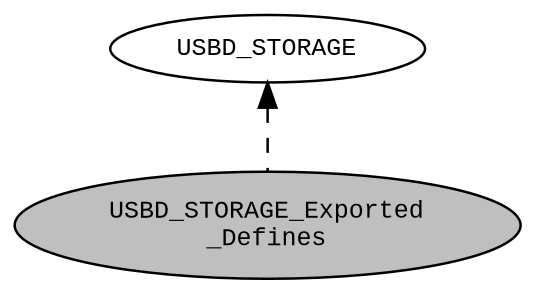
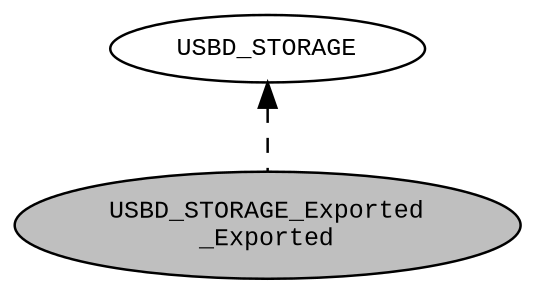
node "USBD_STORAGE_Exported _Defines": label "USBD_STORAGE_Exported _Defines" -> "USBD_STORAGE_Exported _Exported"
